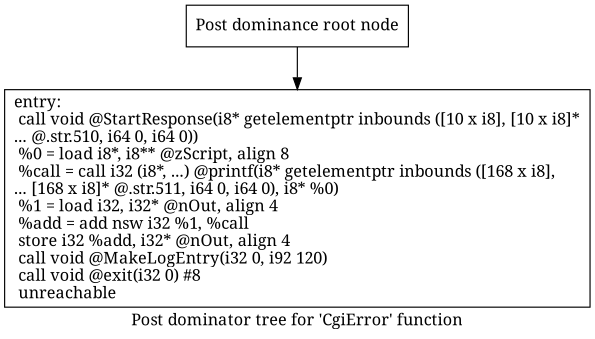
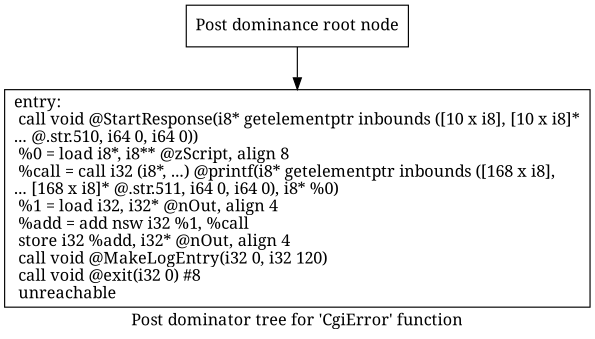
node "entry:": text "call void @MakeLogEntry(i32 0, i92 120)" -> "call void @MakeLogEntry(i32 0, i32 120)"
